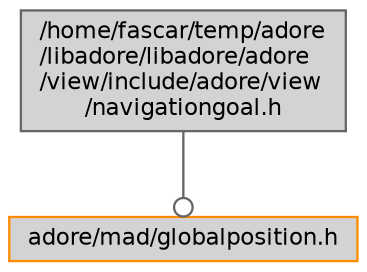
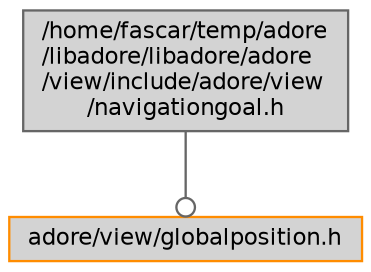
node "adore/mad/globalposition.h": label "adore/mad/globalposition.h" -> "adore/view/globalposition.h"
